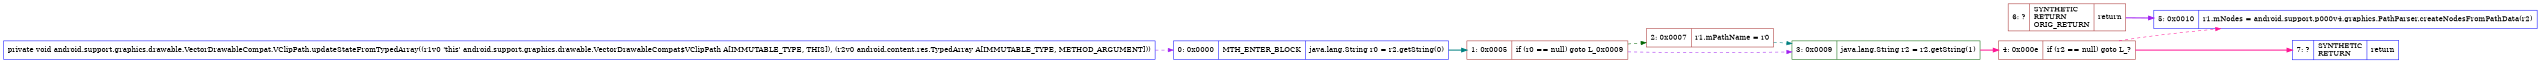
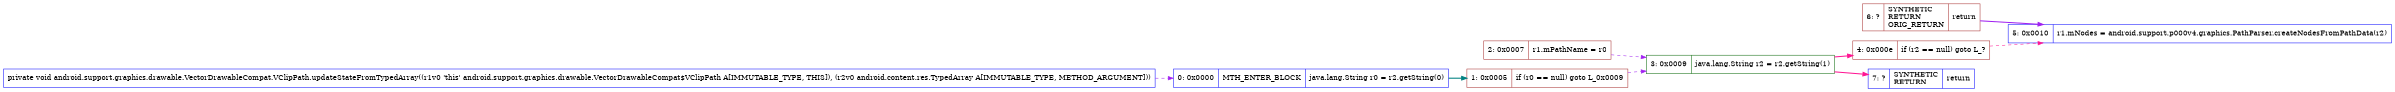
edge "2: 0x0007" -> "3: 0x0009": color teal -> purple
edge "1: 0x0005" -> "2: 0x0007": removed
edge "4: 0x000e" -> "7: ?": now "3: 0x0009" -> "7: ?"
